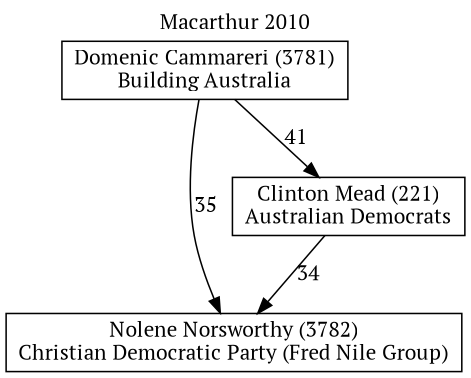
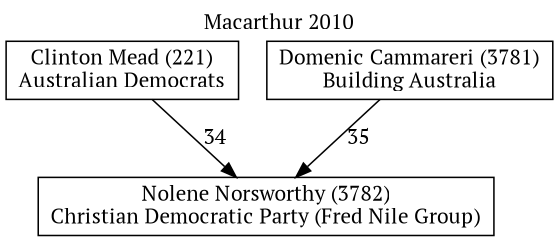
edge "Domenic Cammareri (3781) Building Australia" -> "Clinton Mead (221) Australian Democrats": removed, label "41"
